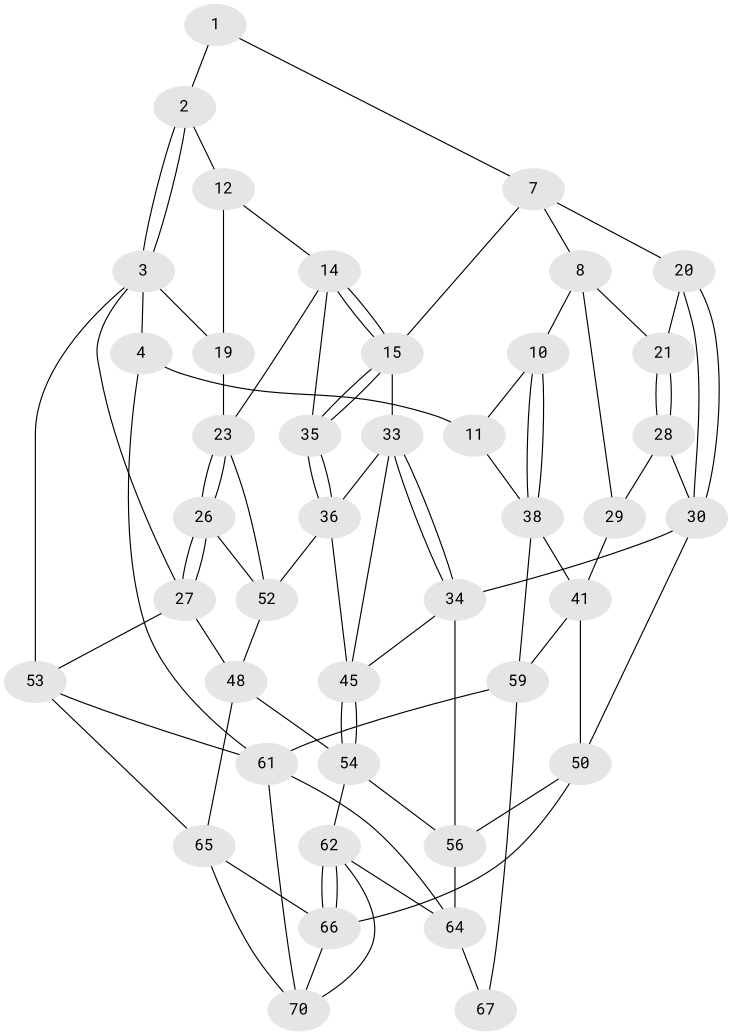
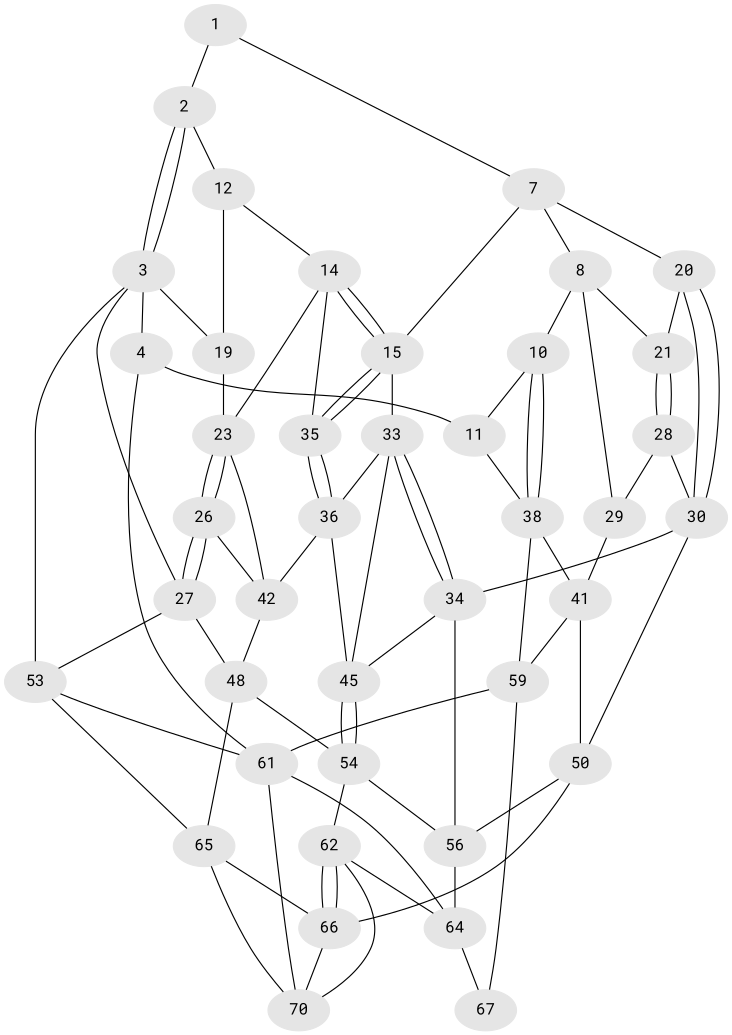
node "52": label "52" -> "42"
